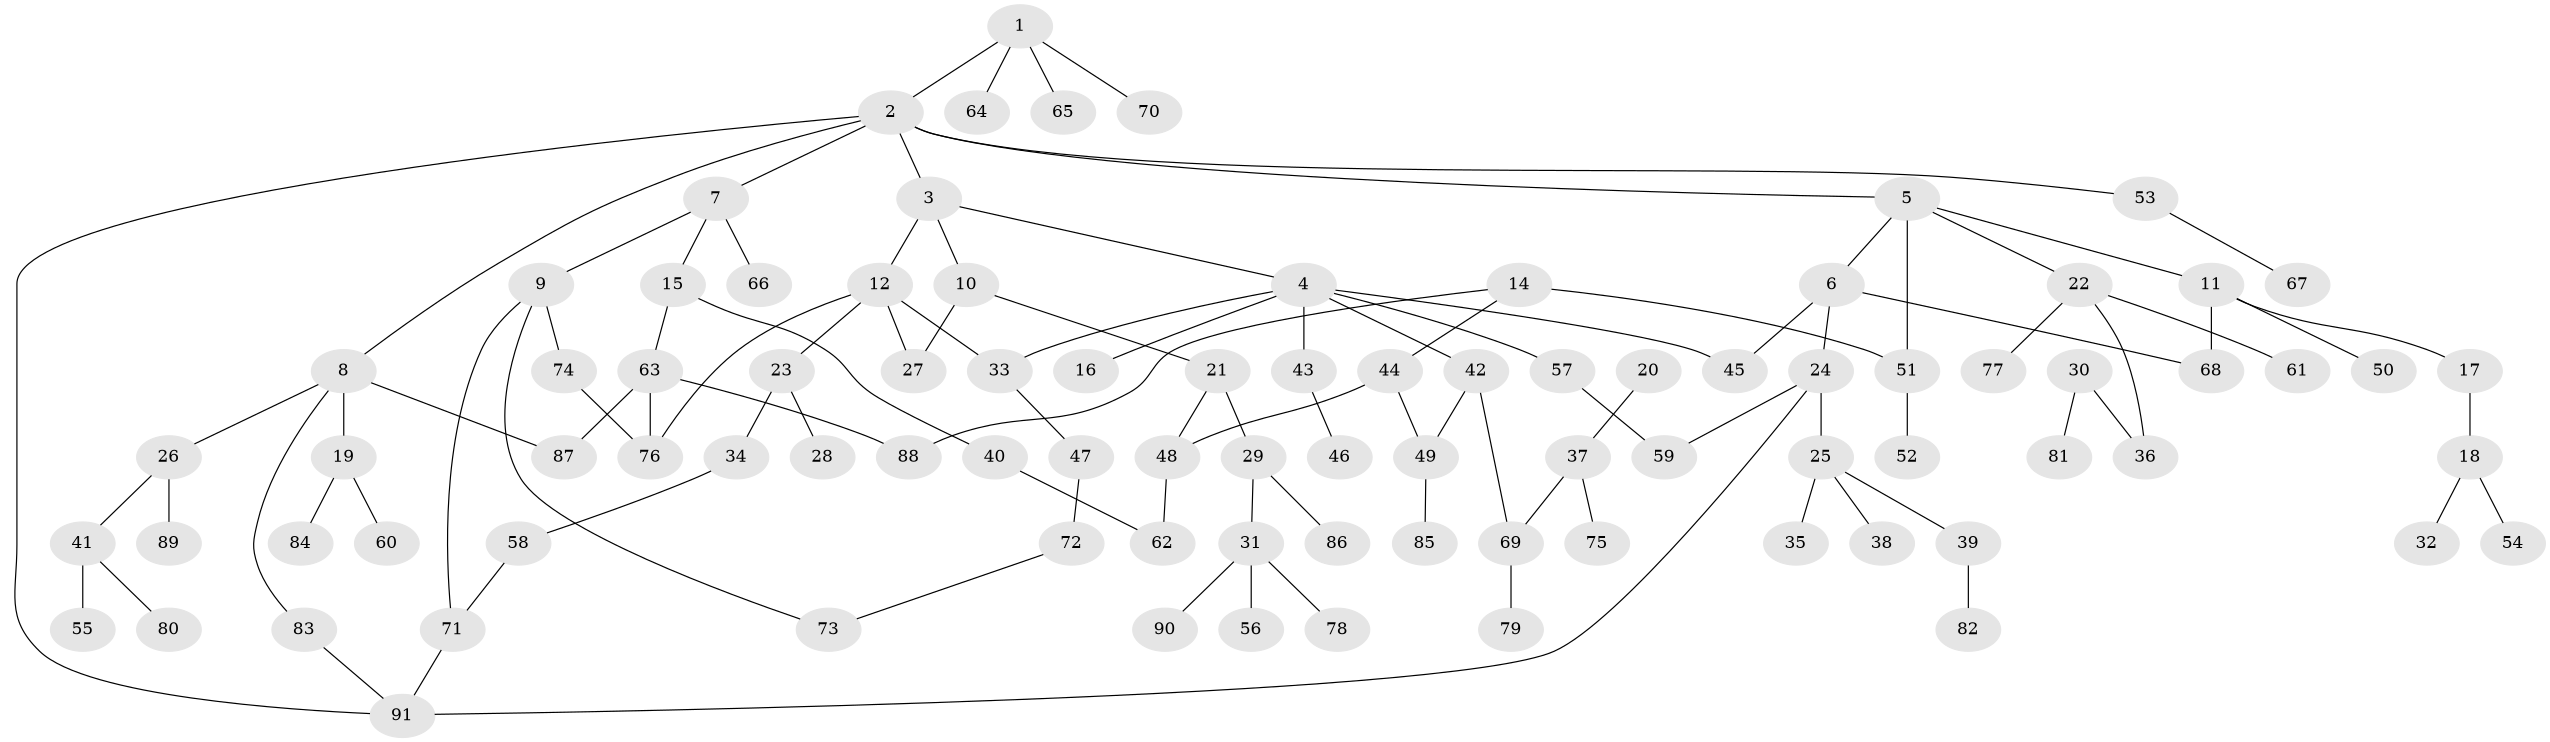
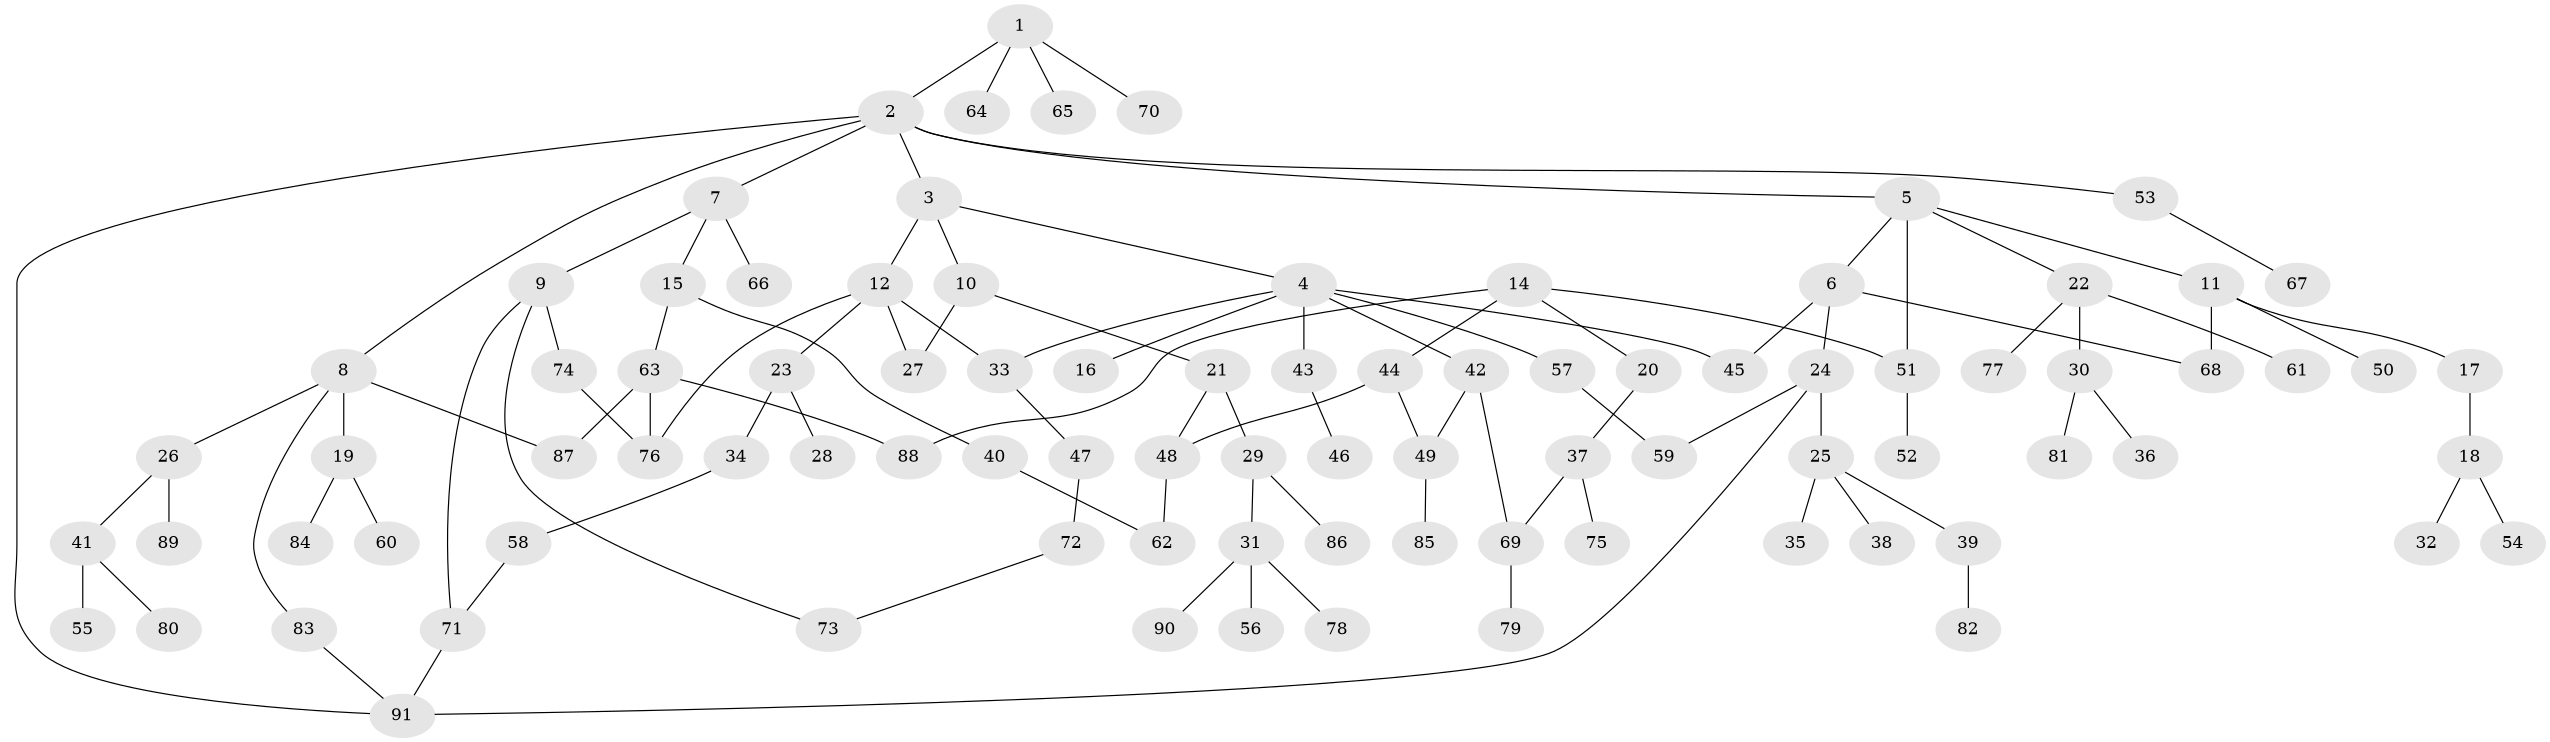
edge "14" -- "20": added
edge "22" -- "36": now "22" -- "30"
